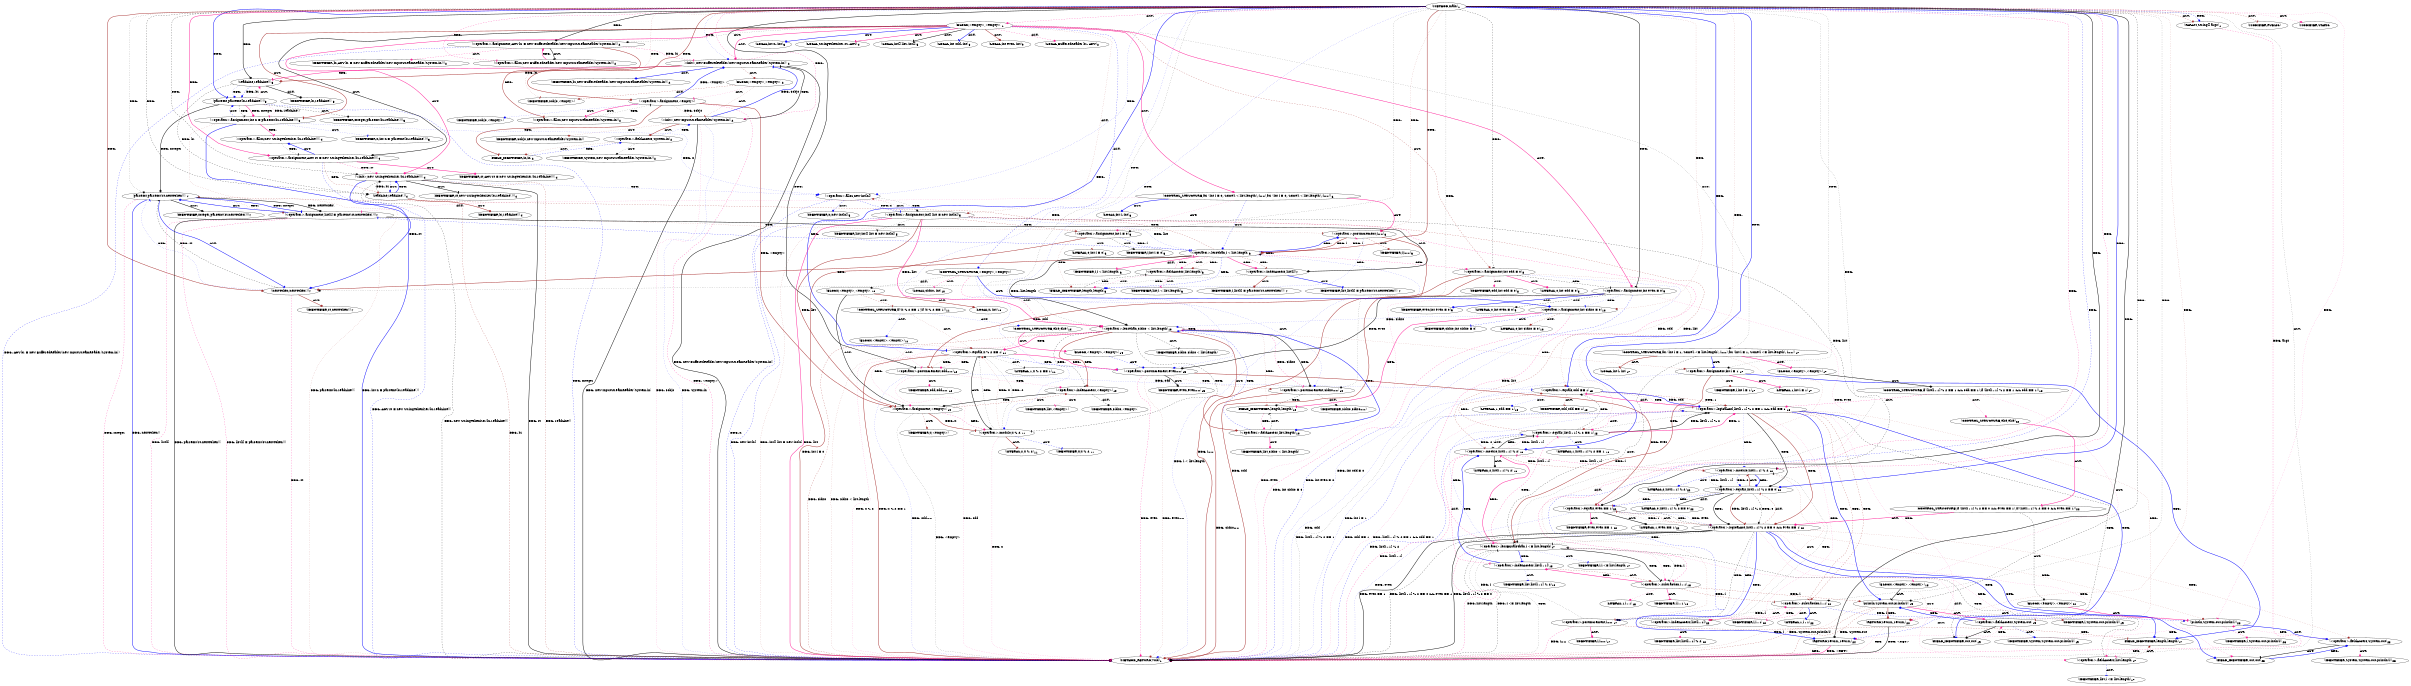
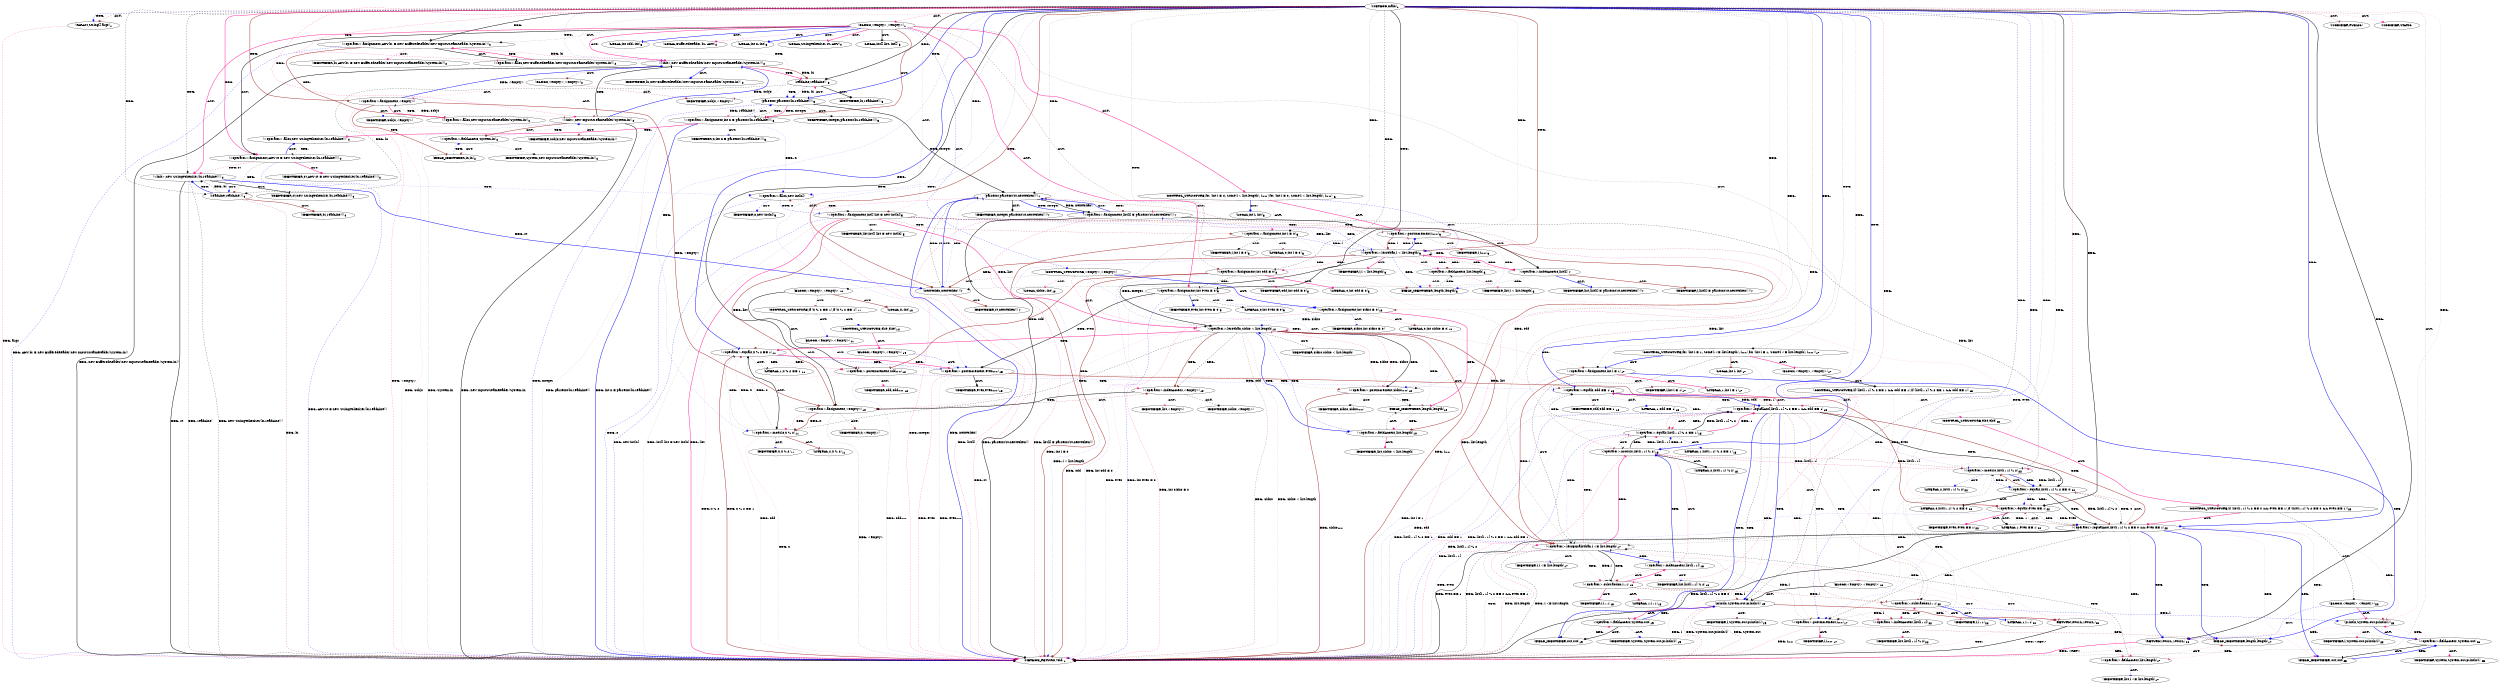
node "(LOCAL,int even: int)": removed
edge "(METHOD,main)" -> "(<operator>.equals,list[i - 1] % 2 == 0)": now "(METHOD,main)" -> "(<operator>.logicalAnd,list[i - 1] % 2 == 0 && even == 1)"
edge "(<operator>.lessThan,i < list.length)" -> "(<operator>.lessThan,$idx0 < list.length)": label "DDG: list.length" -> "DDG: Integer"
edge "(<operator>.postIncrement,$idx0++)" -> "(<operator>.lessThan,$idx0 < list.length)": added, label "DDG: $idx0"
edge "(<operator>.lessThan,$idx0 < list.length)" -> "(<operator>.lessEqualsThan,i <= list.length)": added, label "DDG: list.length"
